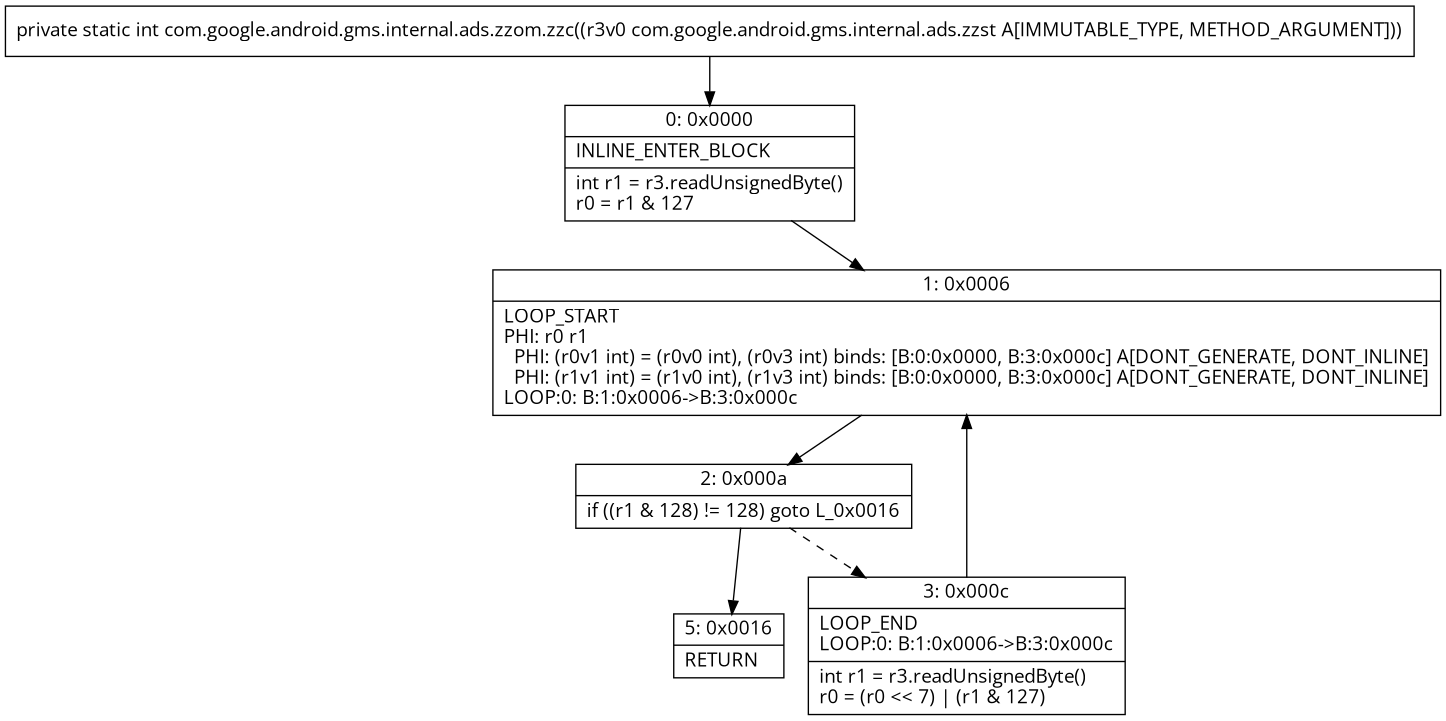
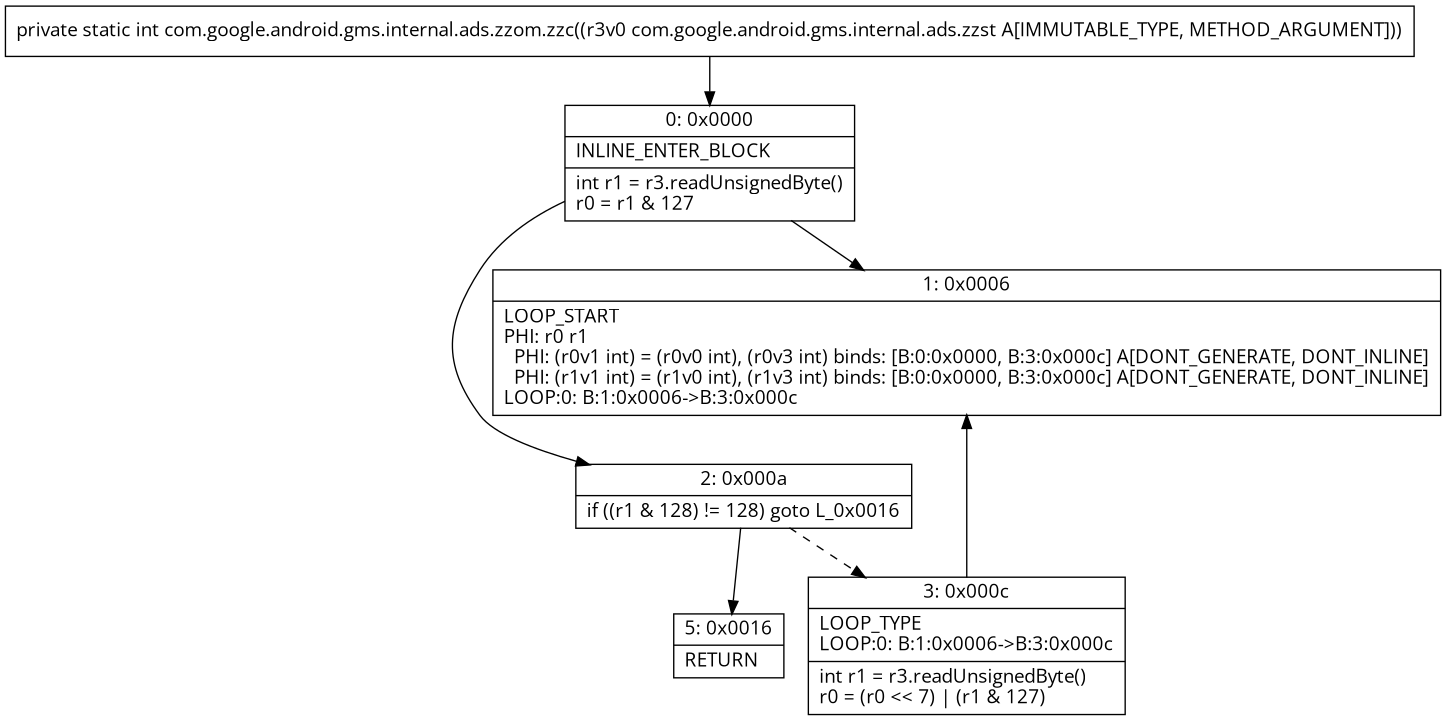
edge "1: 0x0006" -> "2: 0x000a": now "0: 0x0000" -> "2: 0x000a"
node "3: 0x000c": text "LOOP_END" -> "LOOP_TYPE"
